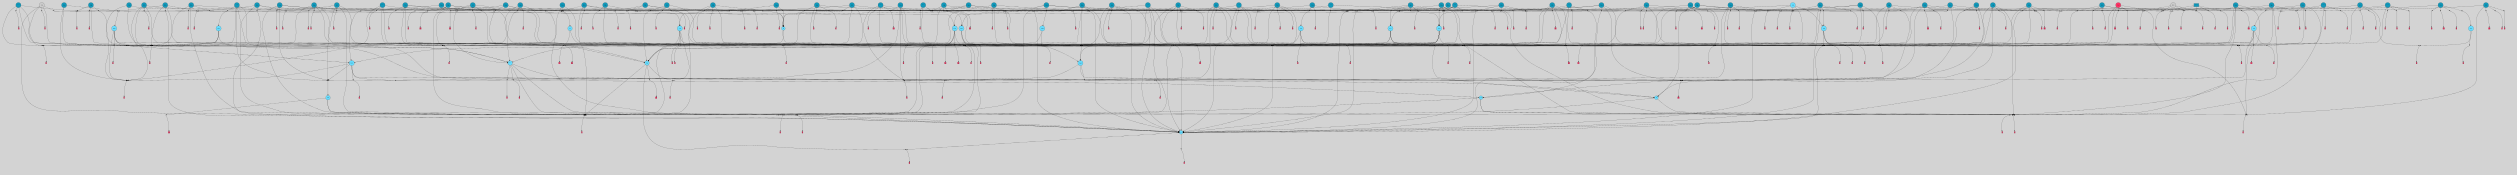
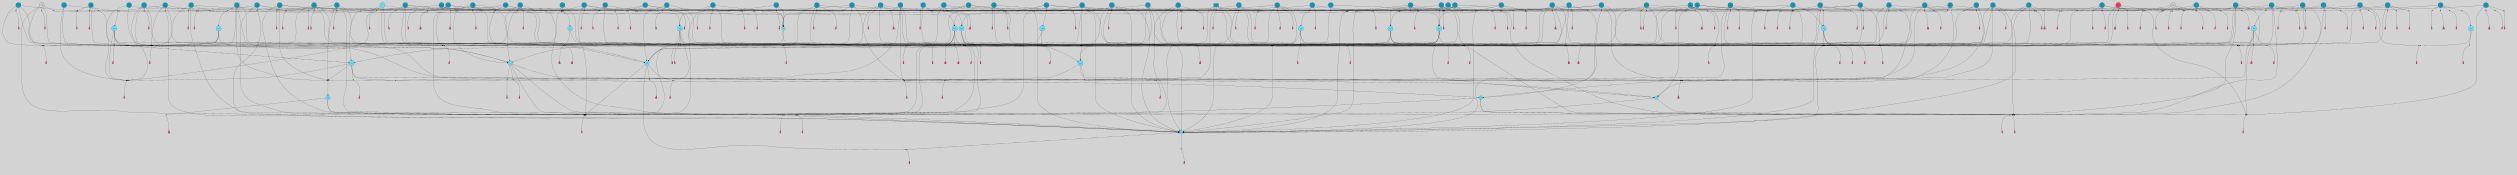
node "T492": fillcolor #1199bb -> #66ddff
node "T400": shape circle -> box
node "T395": fillcolor #66ddff -> #1199bb
node "T212": shape box -> circle
